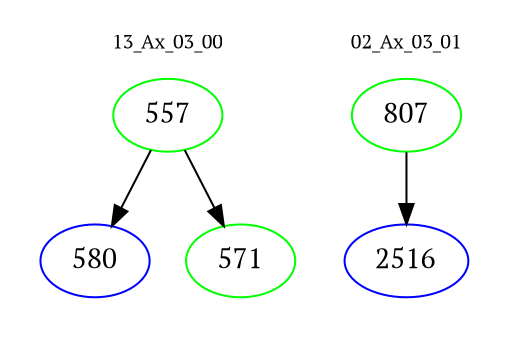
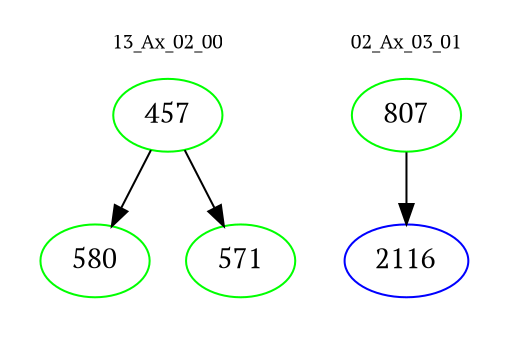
cluster "13_Ax_03_00": label "13_Ax_03_00" -> "13_Ax_02_00"
node "557": label "557" -> "457"
node "580": color blue -> green
node "2516": label "2516" -> "2116"
